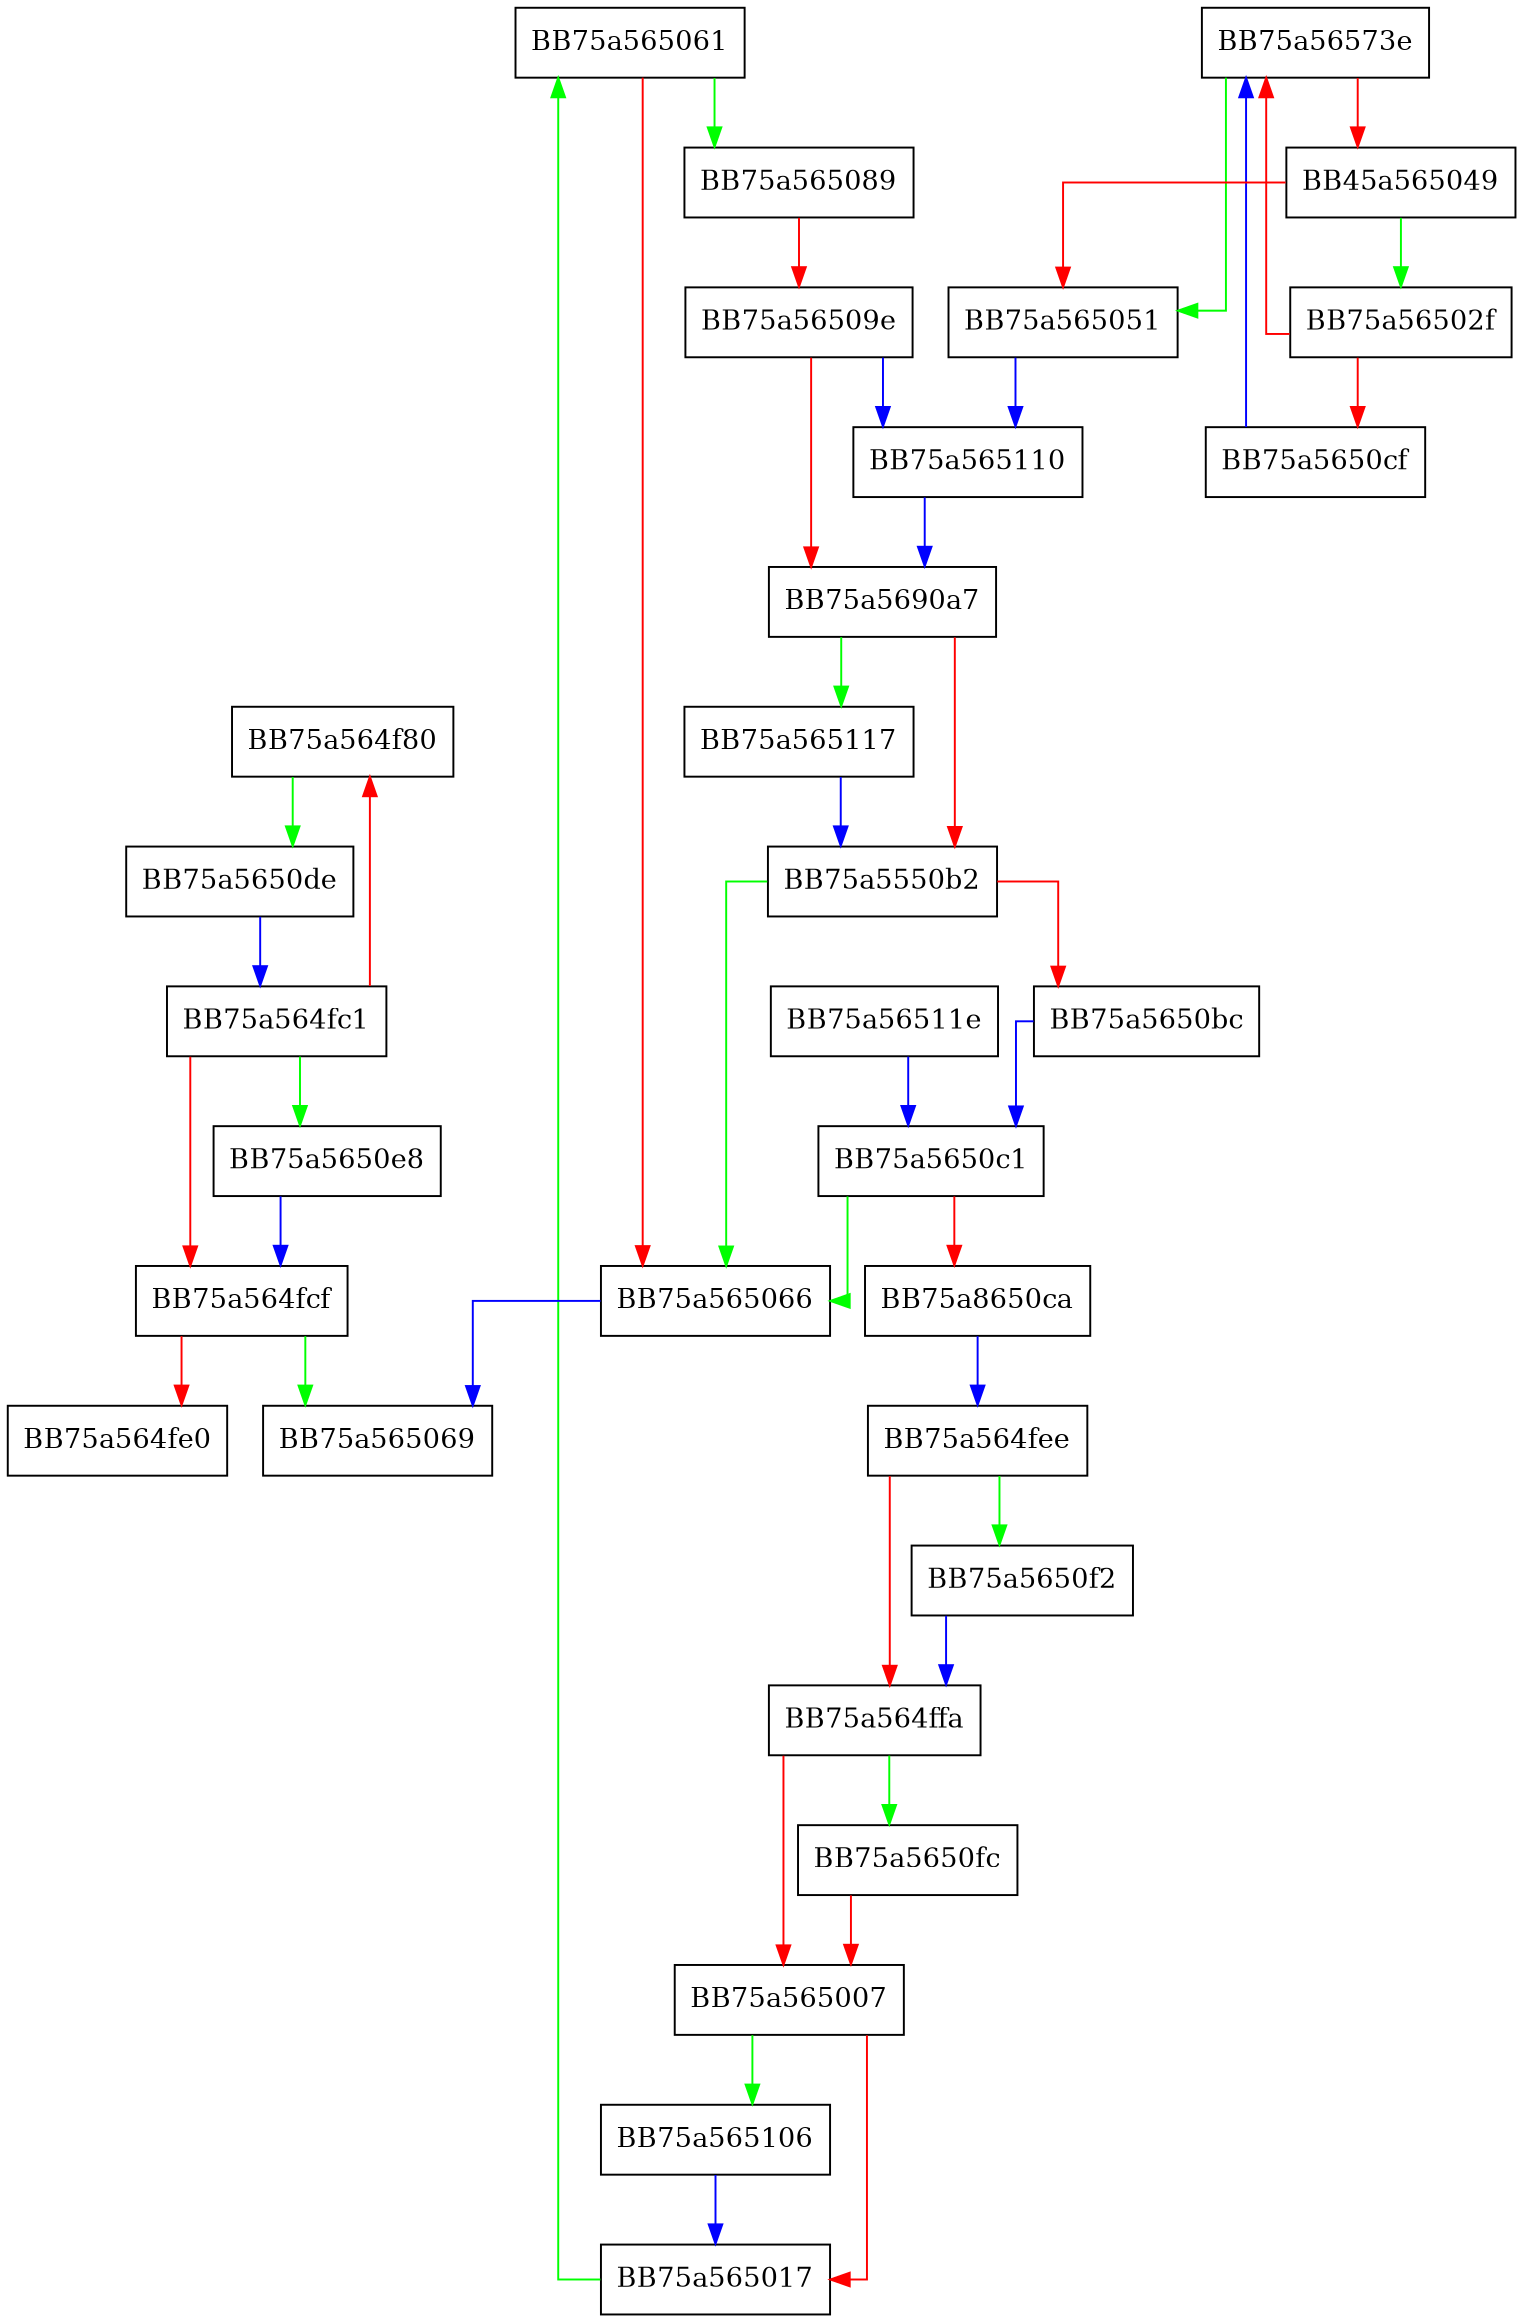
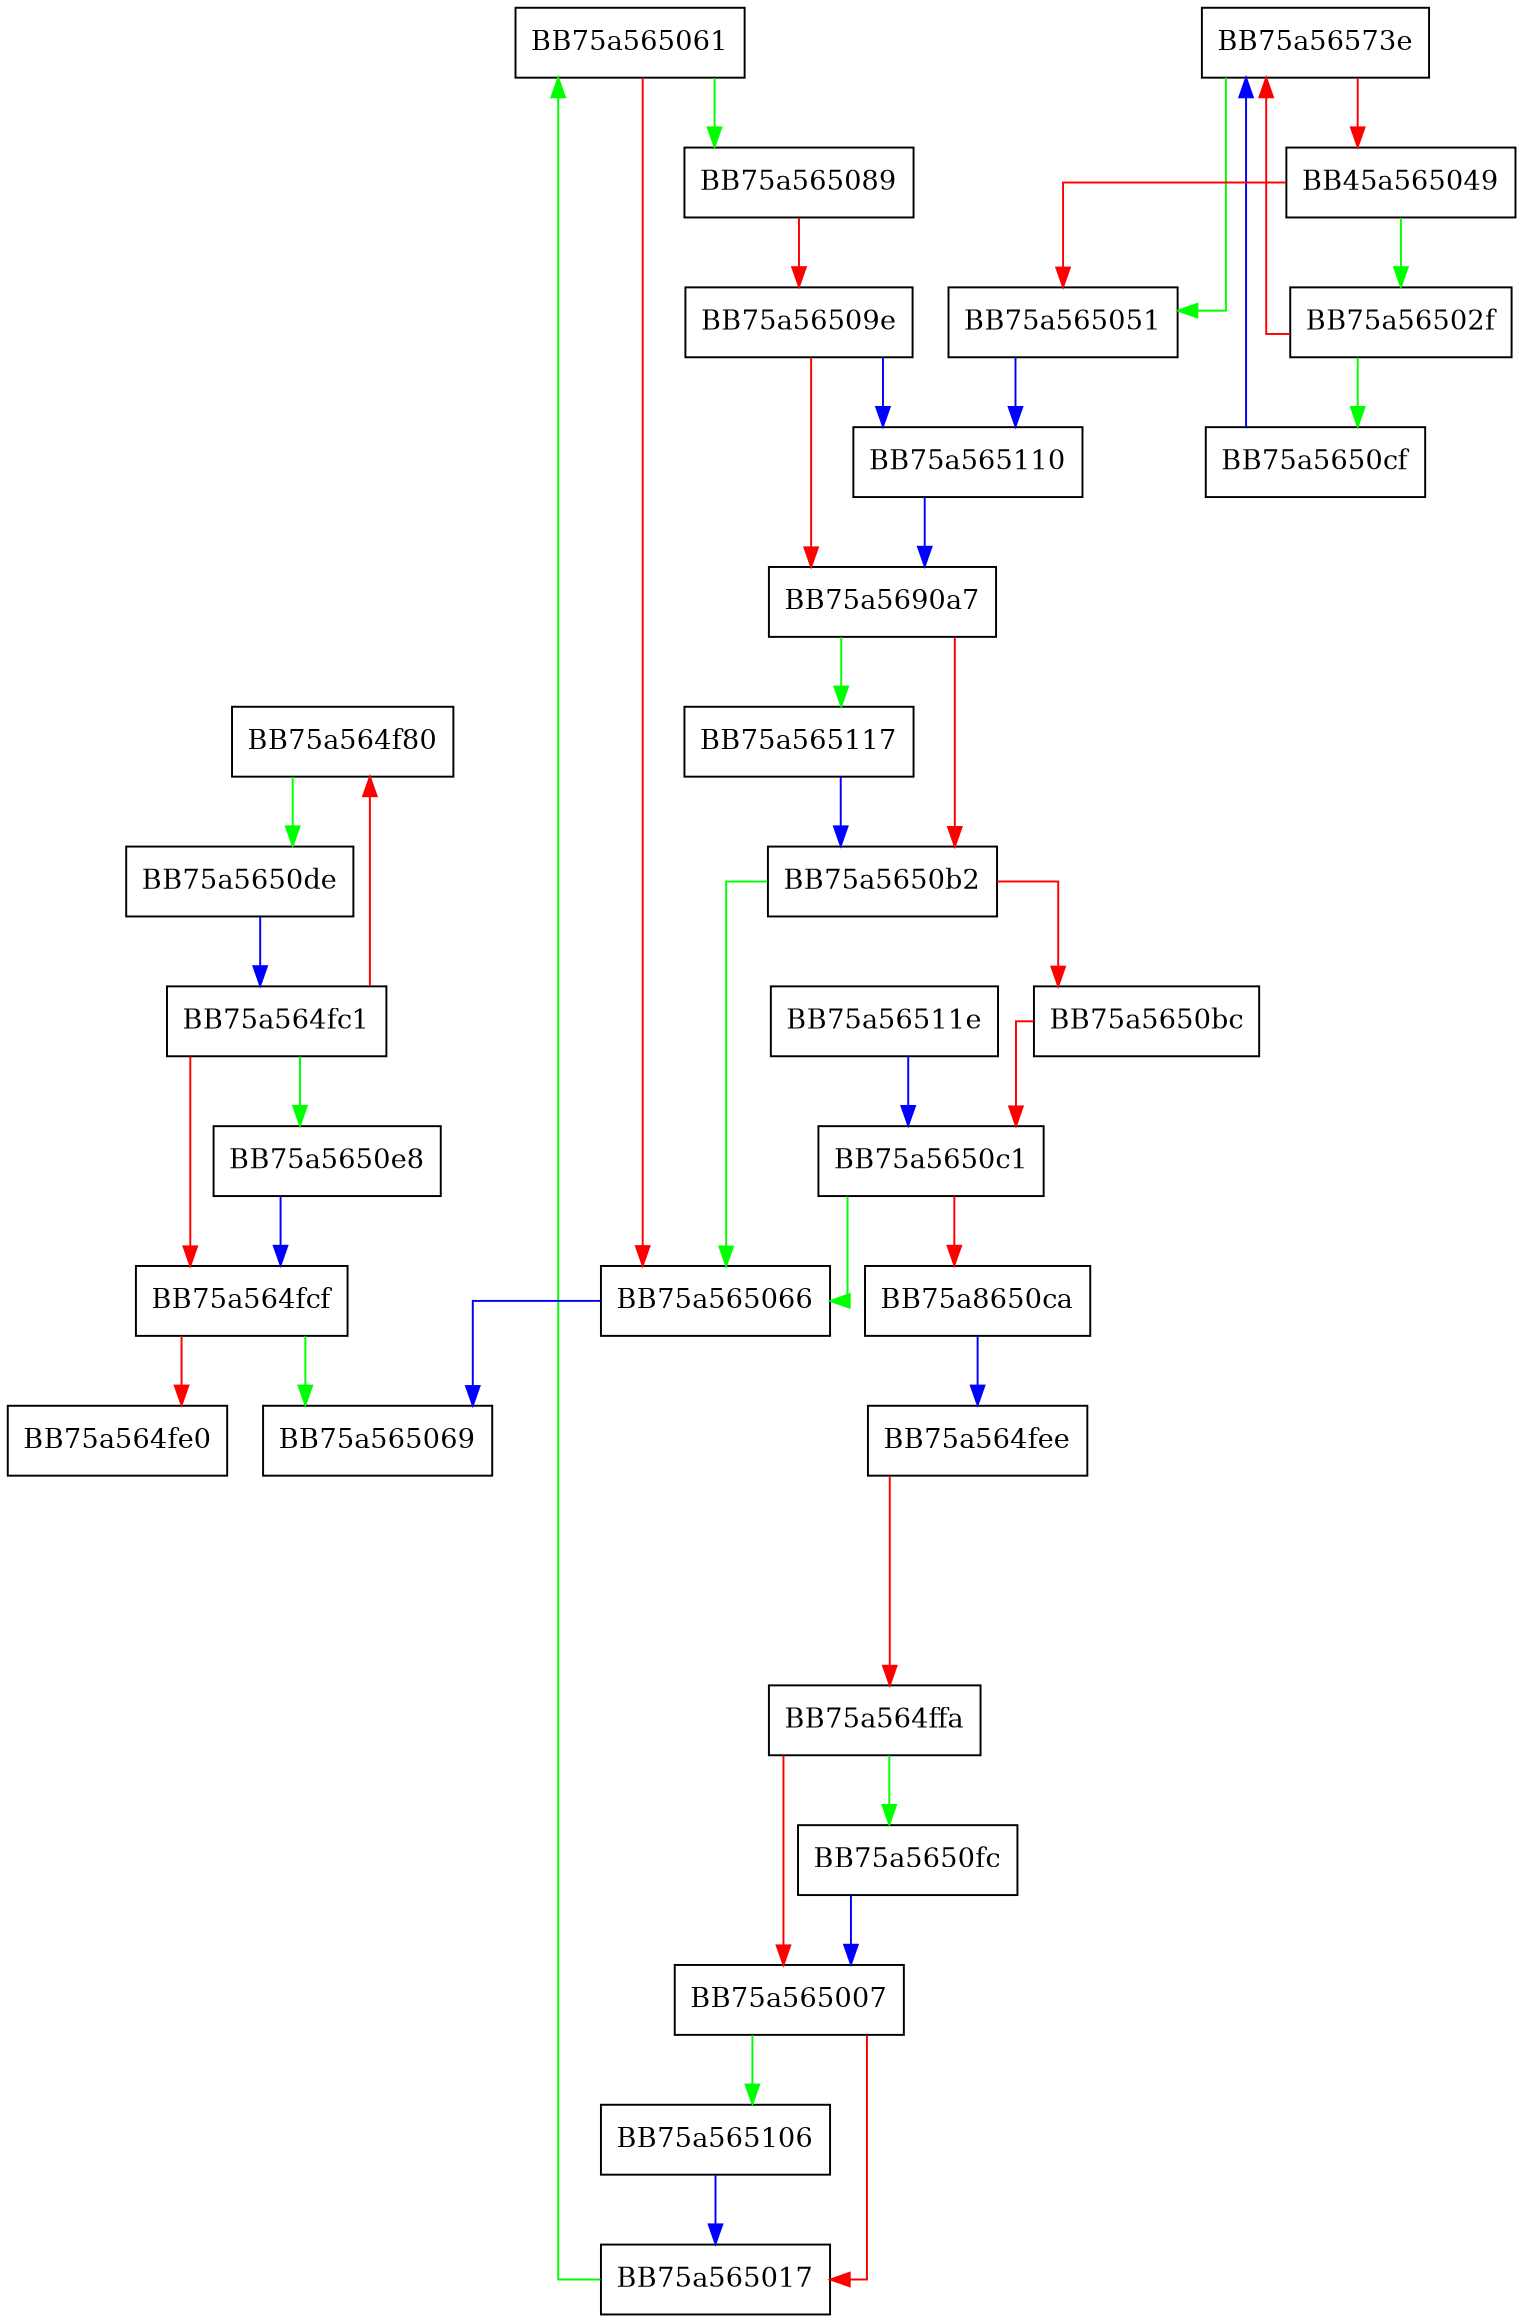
edge "BB75a56502f" -> "BB75a5650cf": color red -> green
node "BB75a5550b2": label "BB75a5550b2" -> "BB75a5650b2"
edge "BB75a5650bc" -> "BB75a5650c1": color blue -> red
node "BB75a5650f2": removed
edge "BB75a5650fc" -> "BB75a565007": color red -> blue
